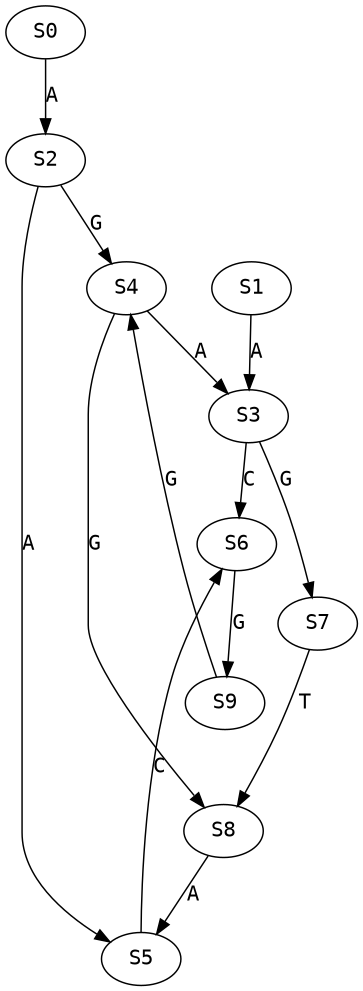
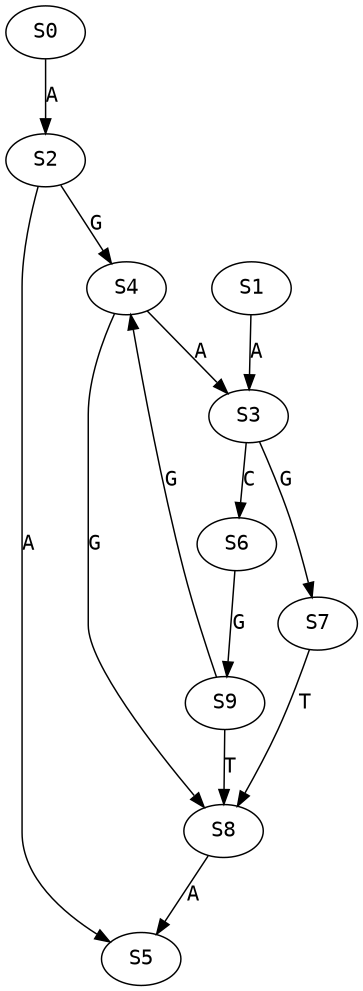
edge "S9" -> "S8": added, label "T"
edge "S5" -> "S6": removed, label "C"
